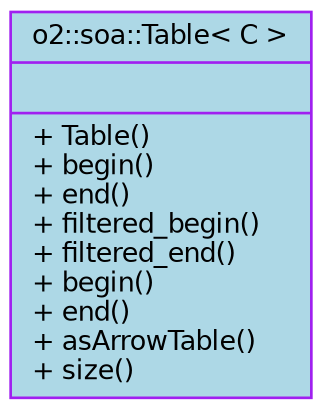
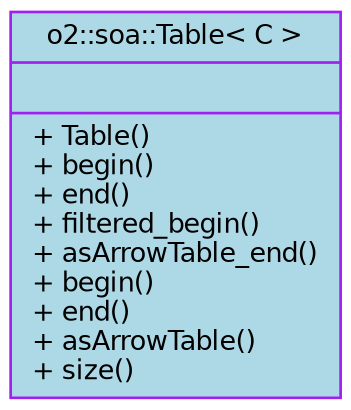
node "o2::soa::Table< C >": text "+ filtered_end()" -> "+ asArrowTable_end()"
